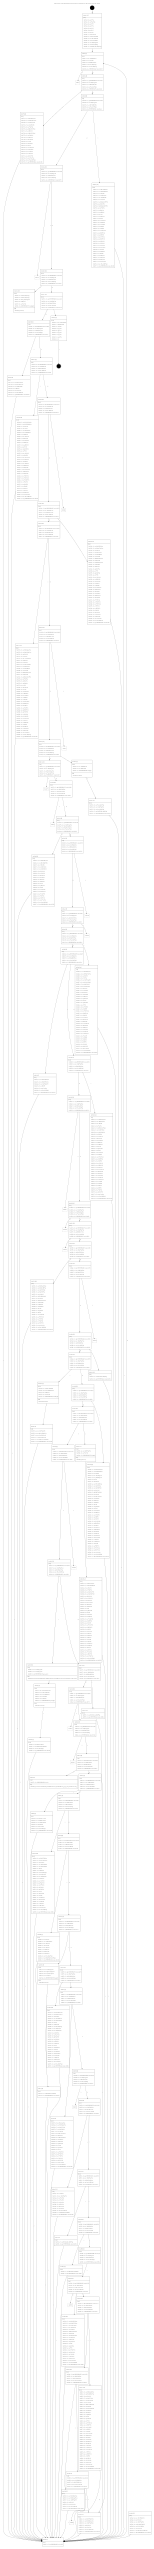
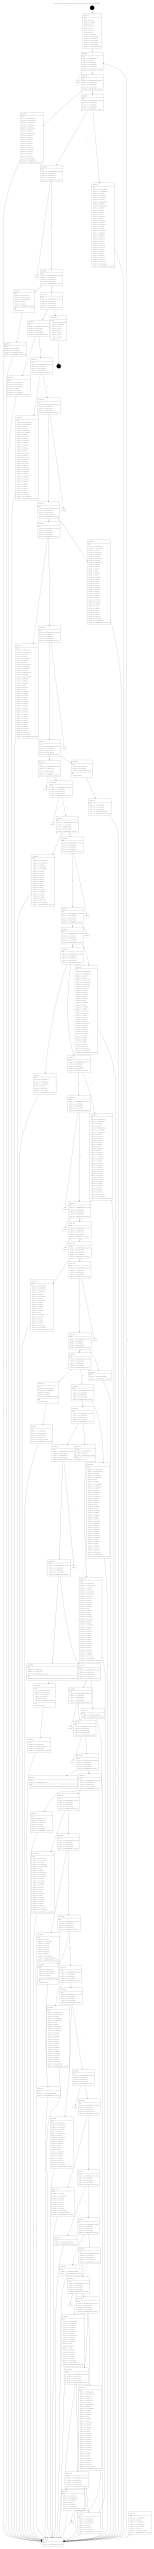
node "0x4021ff [23]": added
